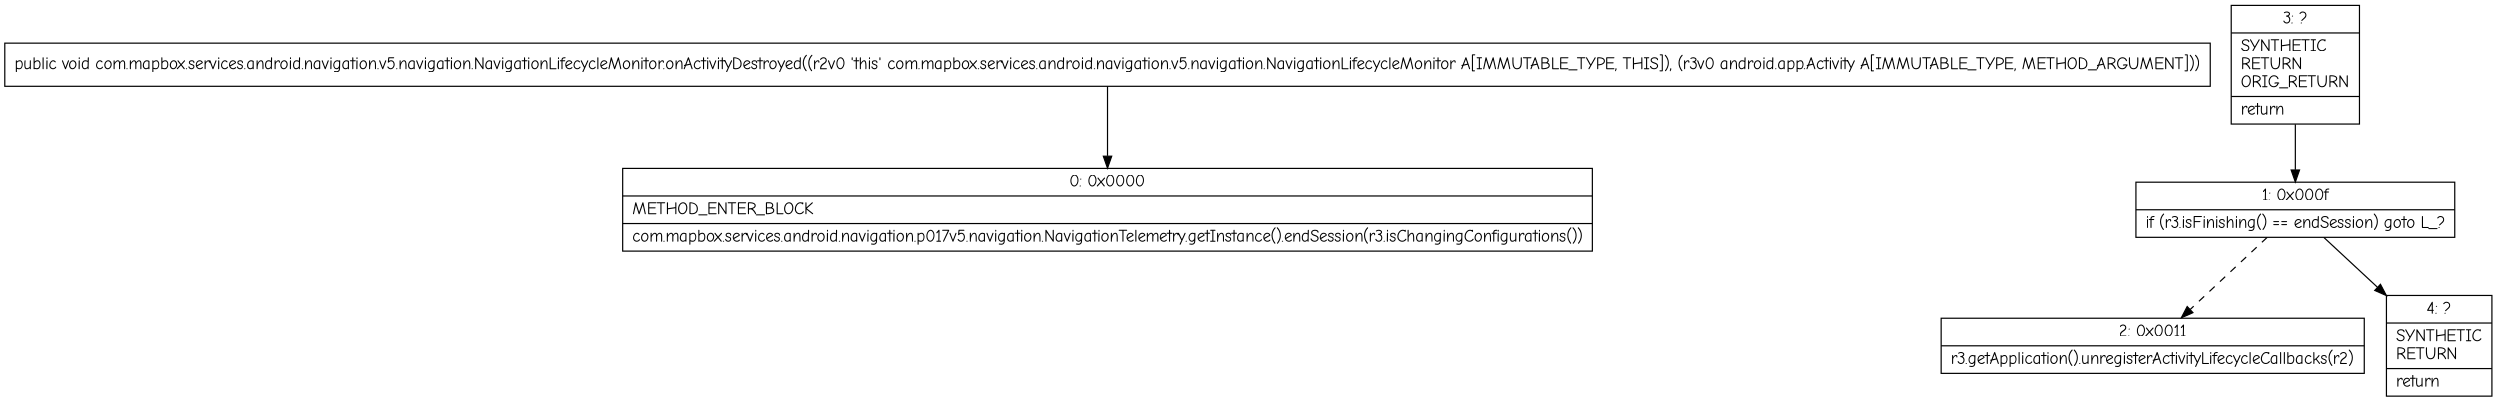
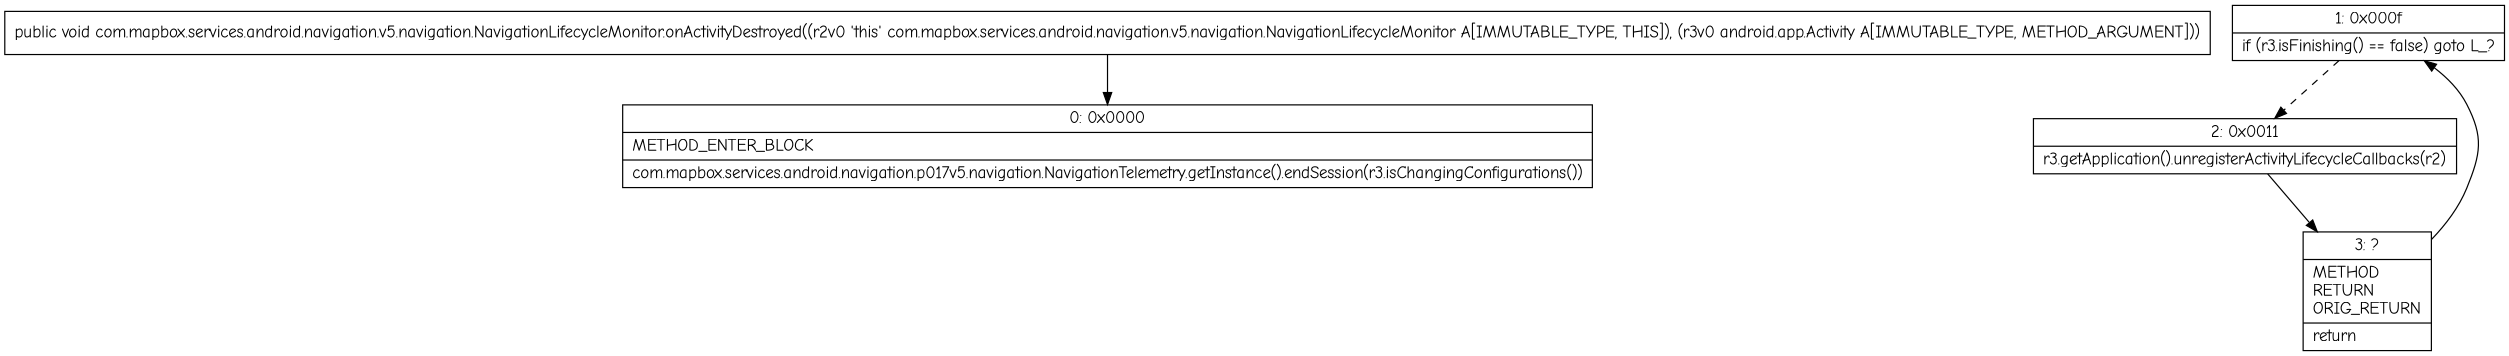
node "3: ?": text "SYNTHETIC" -> "METHOD"
edge "2: 0x0011" -> "3: ?": added
node "1: 0x000f": text "if (r3.isFinishing() == endSession) goto L_?" -> "if (r3.isFinishing() == false) goto L_?"
node "4: ?": removed
